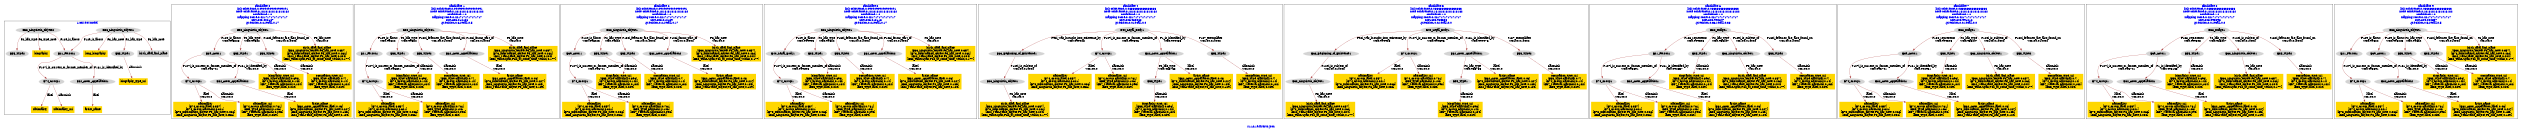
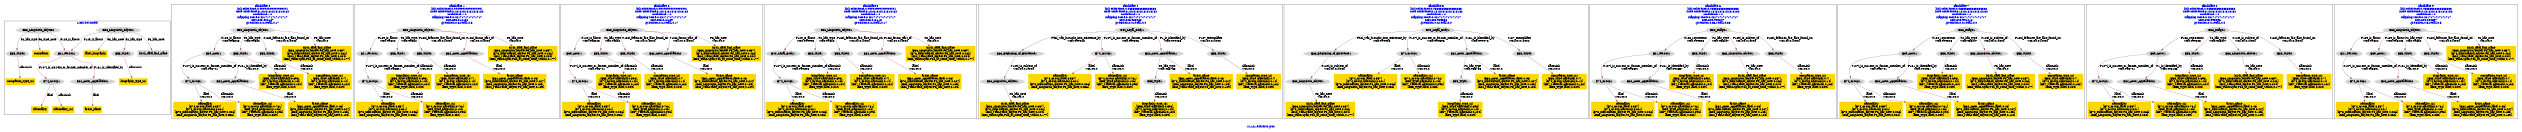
node "biography": label "biography" -> "occupation"
node "long_biography": label "long_biography" -> "label_biography"
node "occupation_type_uri": added
